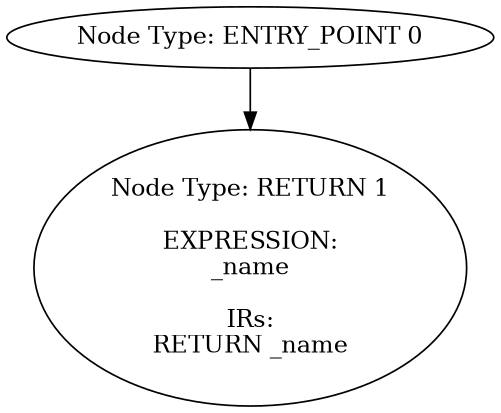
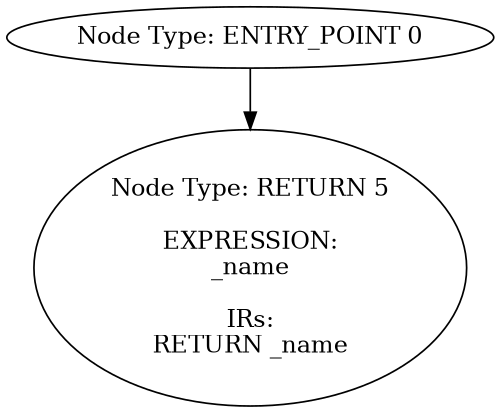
node "Node Type: RETURN 1 EXPRESSION: _name IRs: RETURN _name": label "Node Type: RETURN 1 EXPRESSION: _name IRs: RETURN _name" -> "Node Type: RETURN 5 EXPRESSION: _name IRs: RETURN _name"
